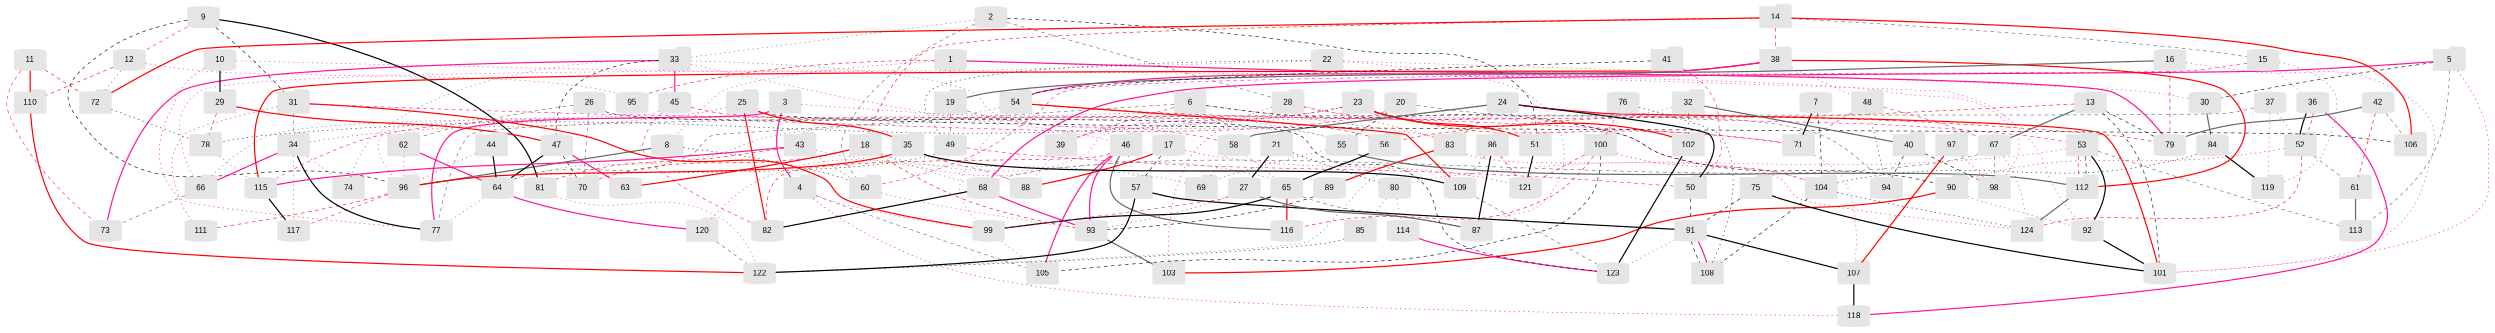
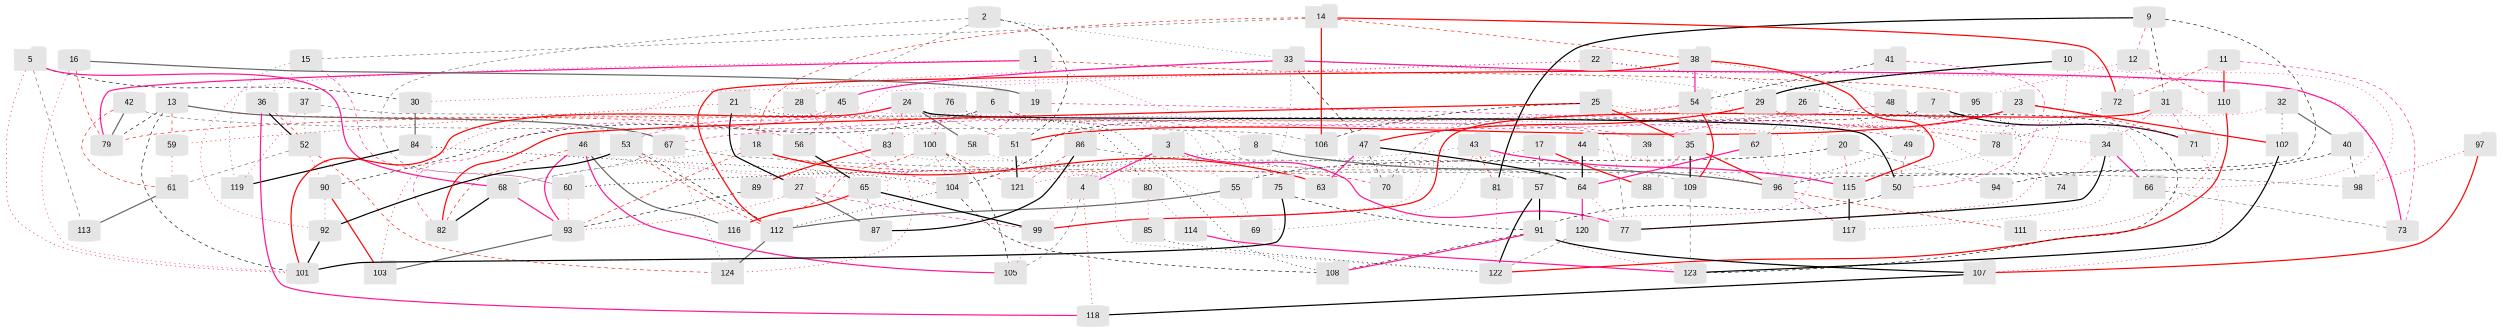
node "59": added
edge "53" -- "113": removed
edge "104" -- "124": now "104" -- "112"
